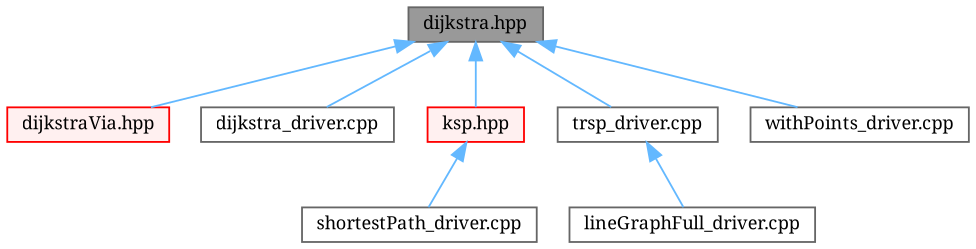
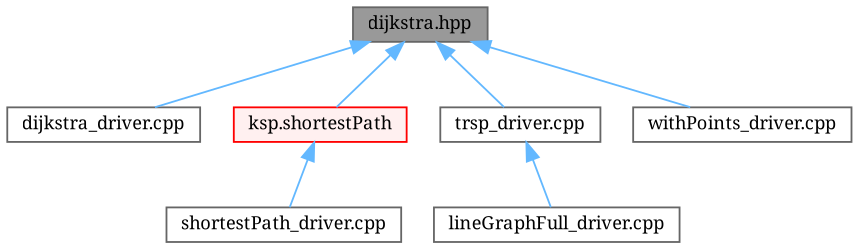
node "dijkstraVia.hpp": removed
node "ksp.hpp": label "ksp.hpp" -> "ksp.shortestPath"
